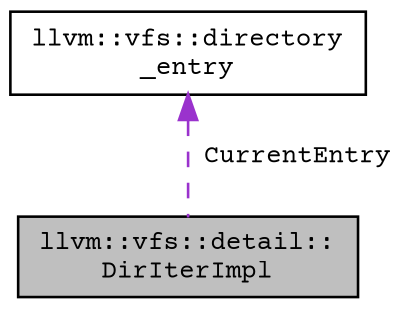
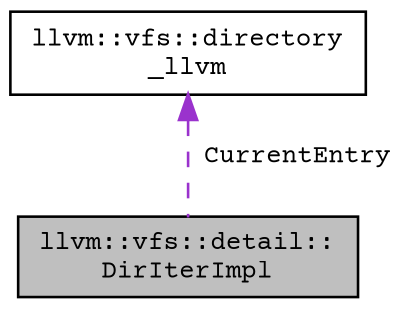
node "llvm::vfs::directory _entry": label "llvm::vfs::directory _entry" -> "llvm::vfs::directory _llvm"
